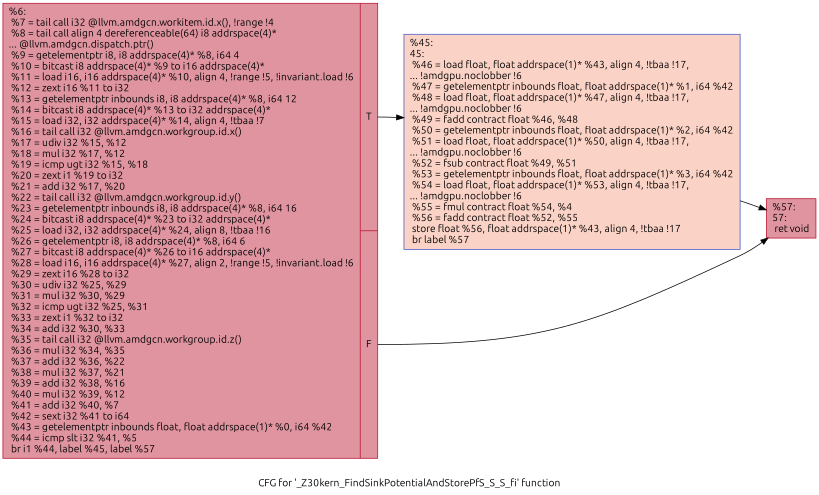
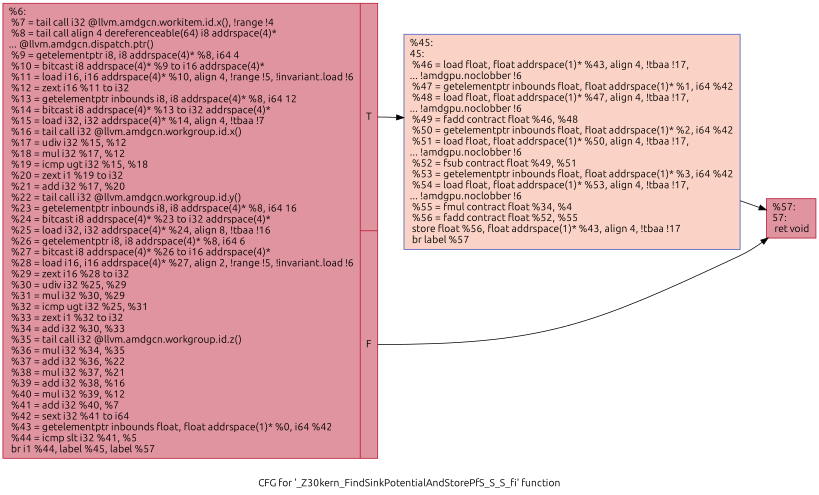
node "%45:": text "%55 = fmul contract float %54, %4" -> "%55 = fmul contract float %34, %4"
